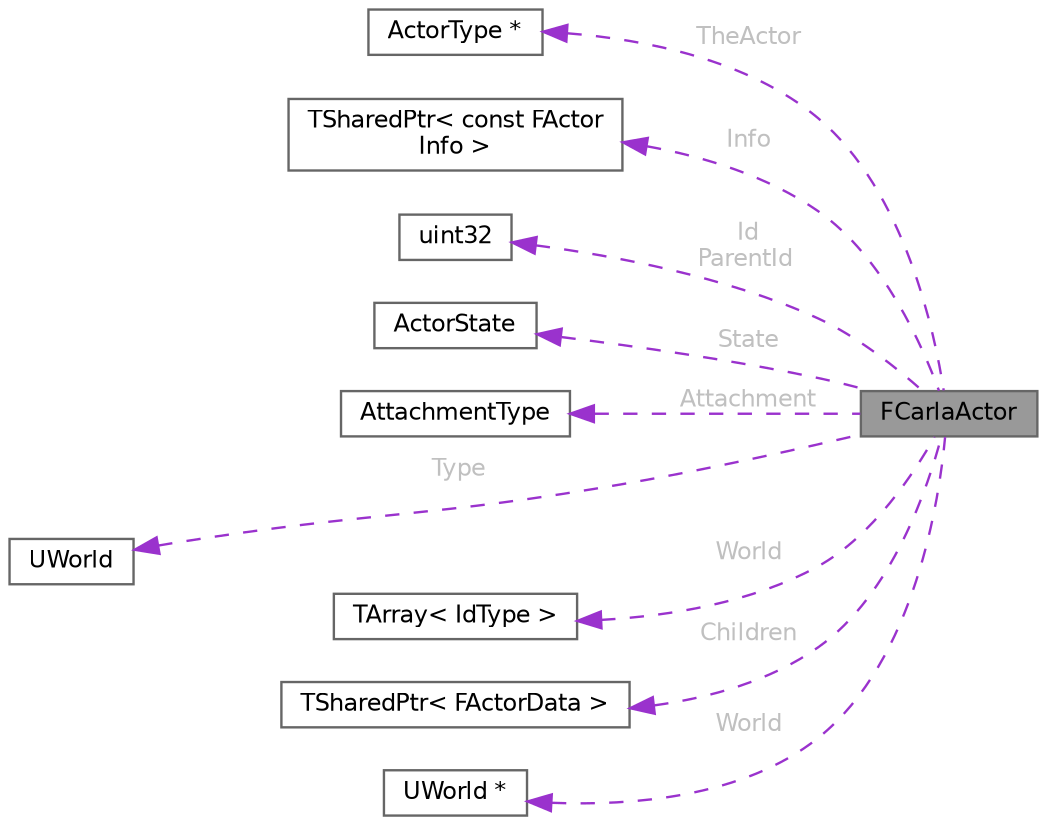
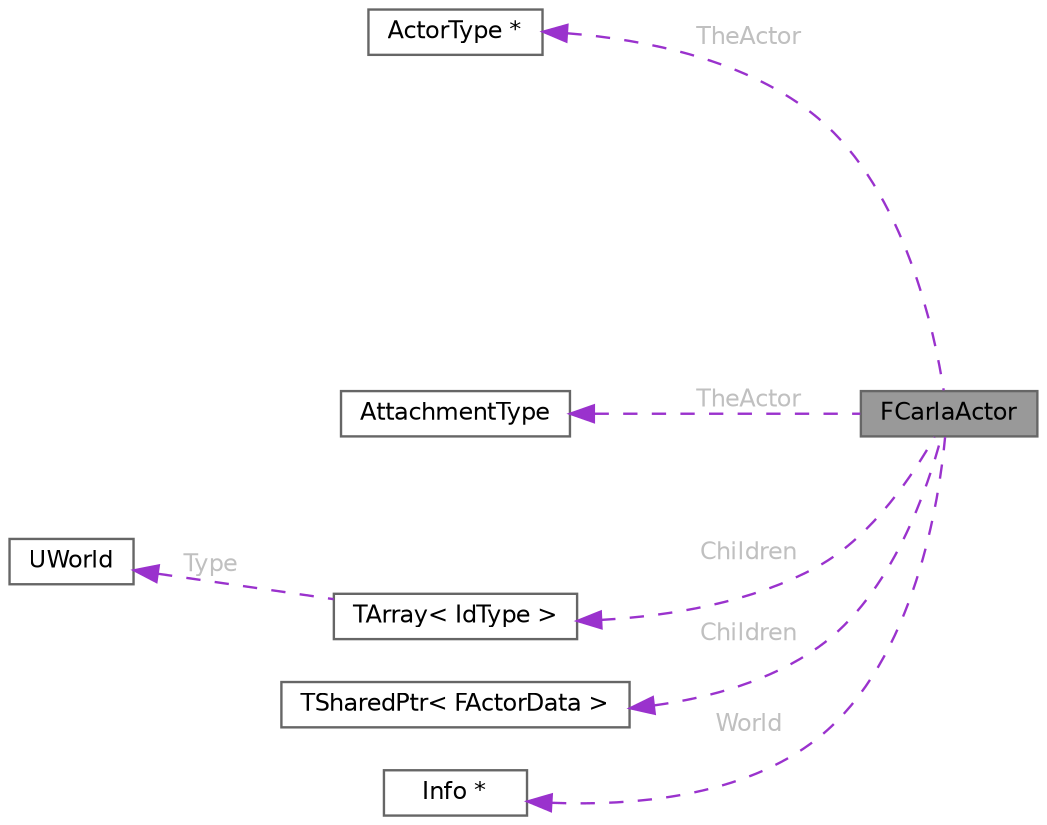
node "TSharedPtr< const FActor Info >": removed
node "uint32": removed
node "ActorState": removed
edge "FCarlaActor" -> "AttachmentType": label " Attachment" -> " TheActor"
edge "FCarlaActor" -> "UWorld": now "TArray< IdType >" -> "UWorld"
edge "FCarlaActor" -> "TArray< IdType >": label " World" -> " Children"
node "UWorld *": label "UWorld *" -> "Info *"
